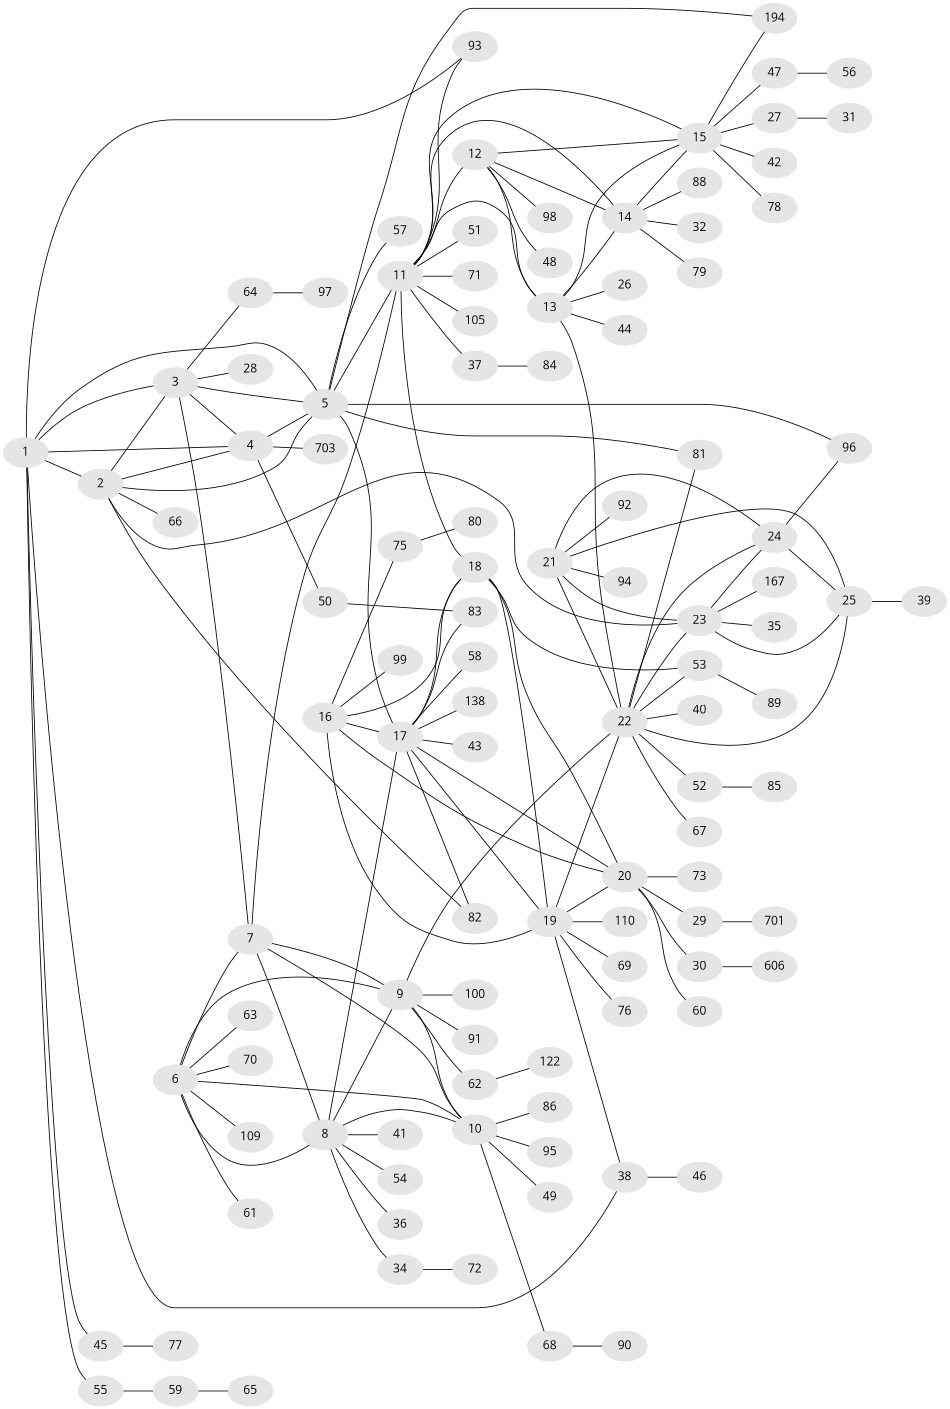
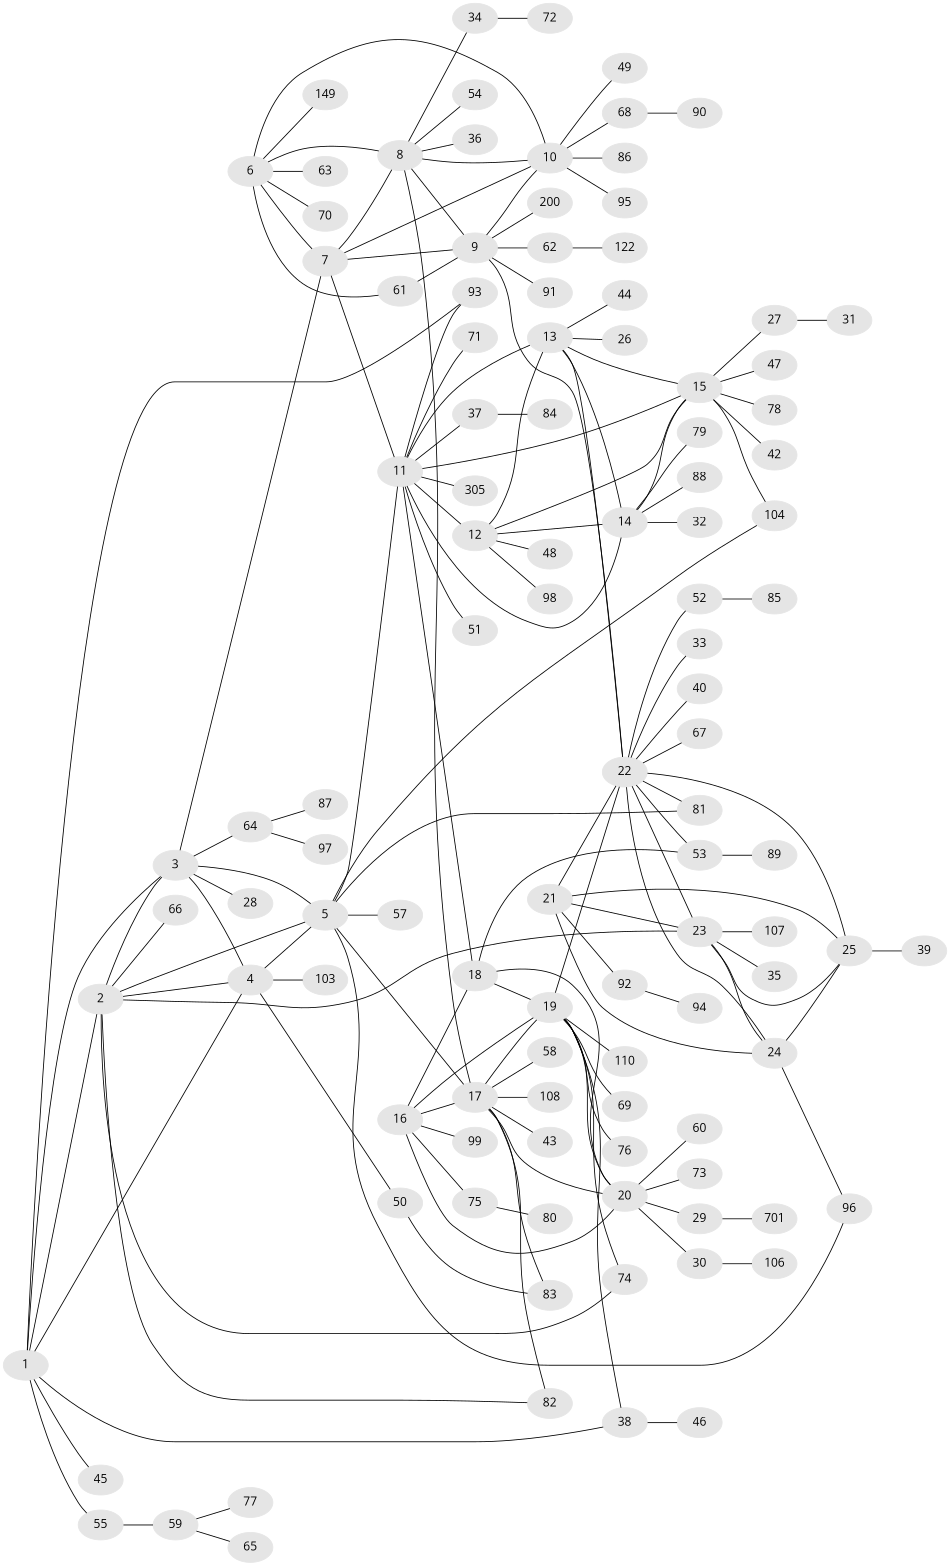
node "194": label "194" -> "104"
node "56": removed
node "105": label "105" -> "305"
edge "5" -- "1": removed
node "703": label "703" -> "103"
edge "21" -- "94": now "92" -- "94"
node "167": label "167" -> "107"
node "33": added
edge "18" -- "17": removed
node "138": label "138" -> "108"
node "87": added
node "606": label "606" -> "106"
edge "9" -- "6": now "9" -- "61"
node "100": label "100" -> "200"
node "41": removed
node "109": label "109" -> "149"
node "74": added
edge "45" -- "77": now "59" -- "77"
